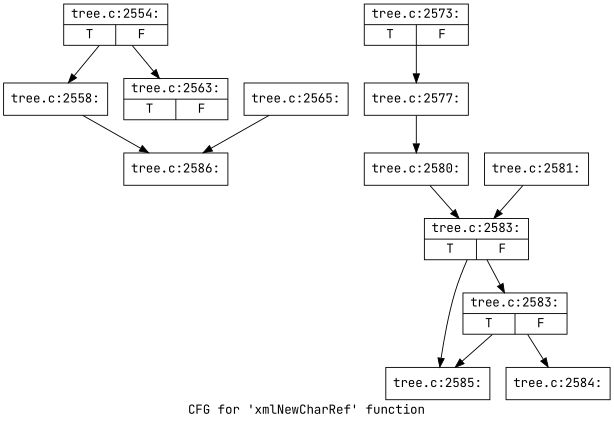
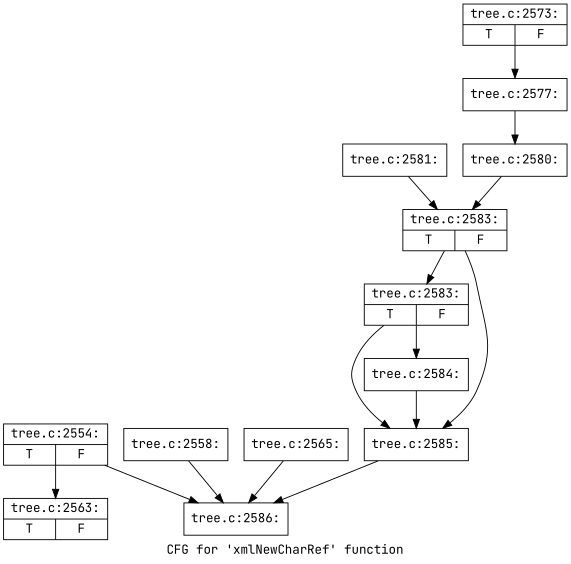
edge "tree.c:2554:" -> "tree.c:2558:": now "tree.c:2554:" -> "tree.c:2586:"
edge "tree.c:2584:" -> "tree.c:2585:": added
edge "tree.c:2585:" -> "tree.c:2586:": added
